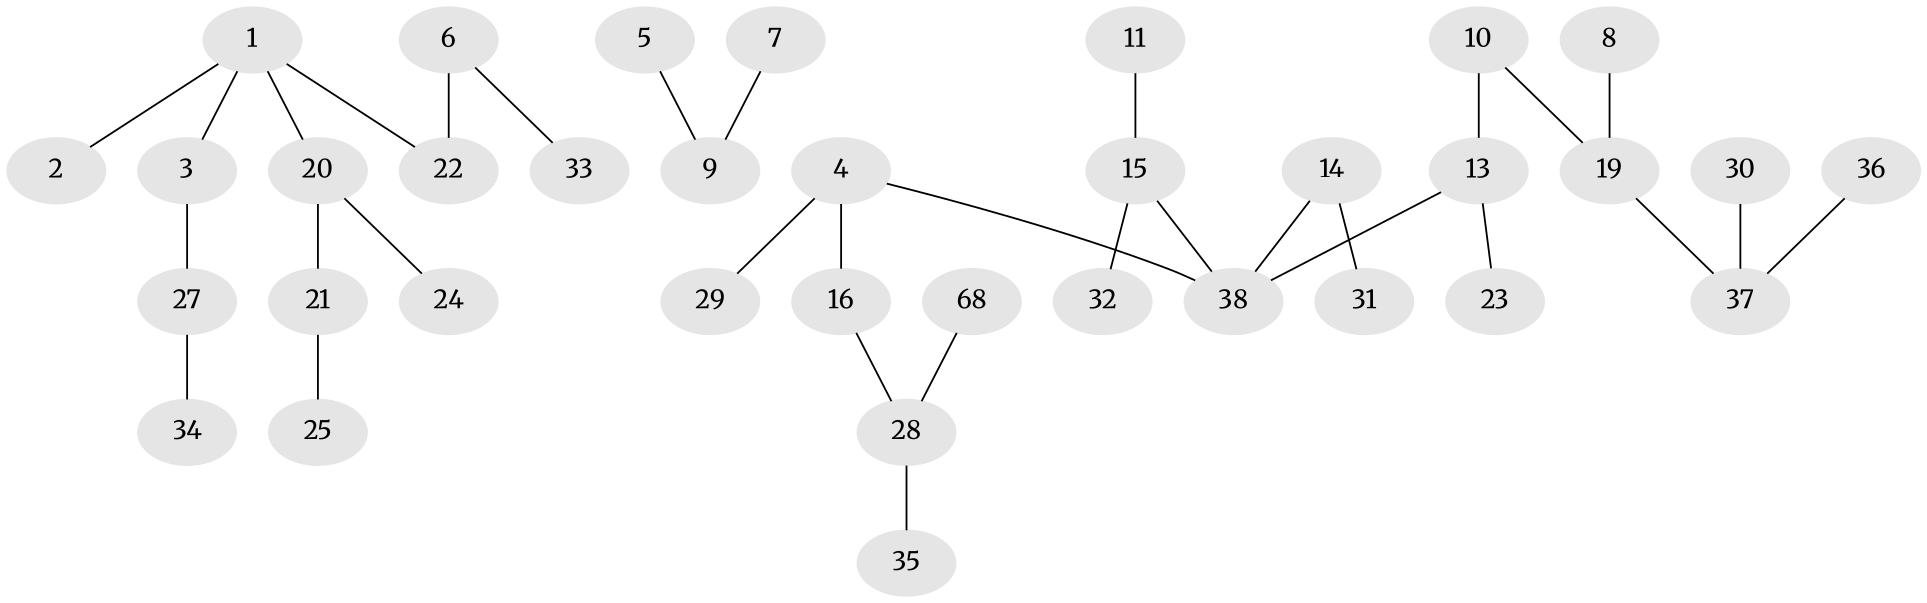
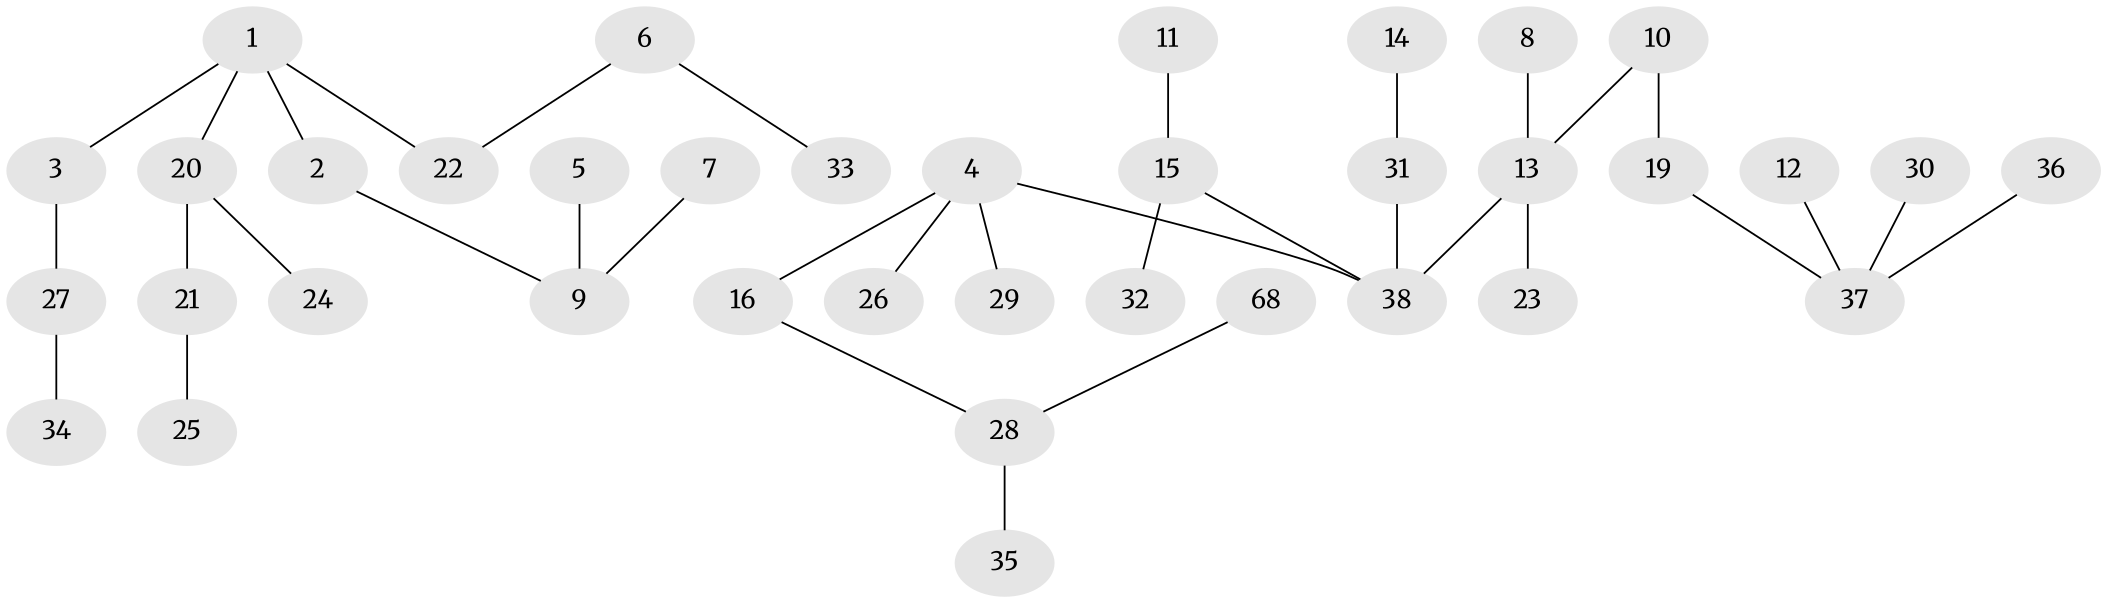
edge "8" -- "19": now "8" -- "13"
node "12": added
edge "2" -- "9": added
edge "14" -- "38": now "31" -- "38"
node "26": added
